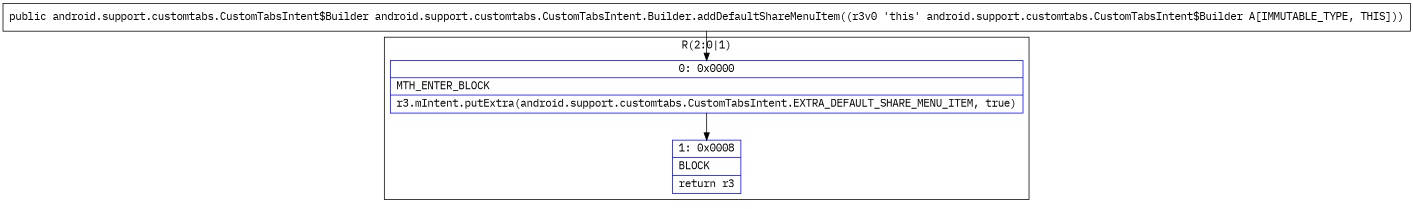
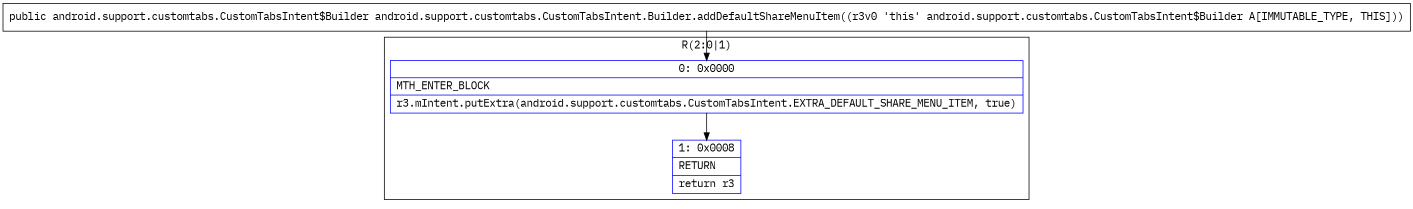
node "1: 0x0008": text "BLOCK" -> "RETURN"
